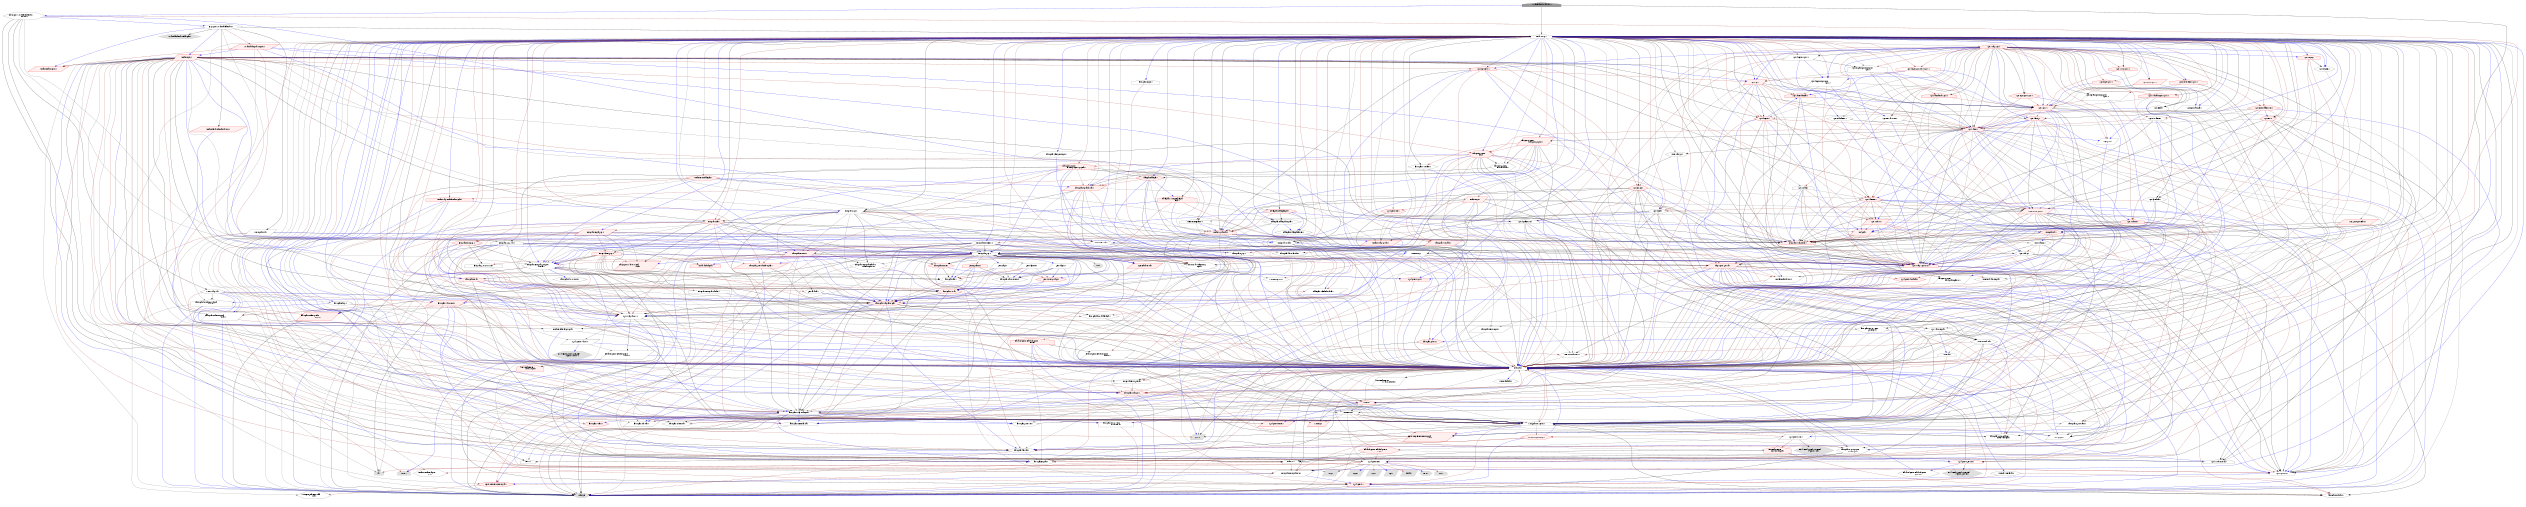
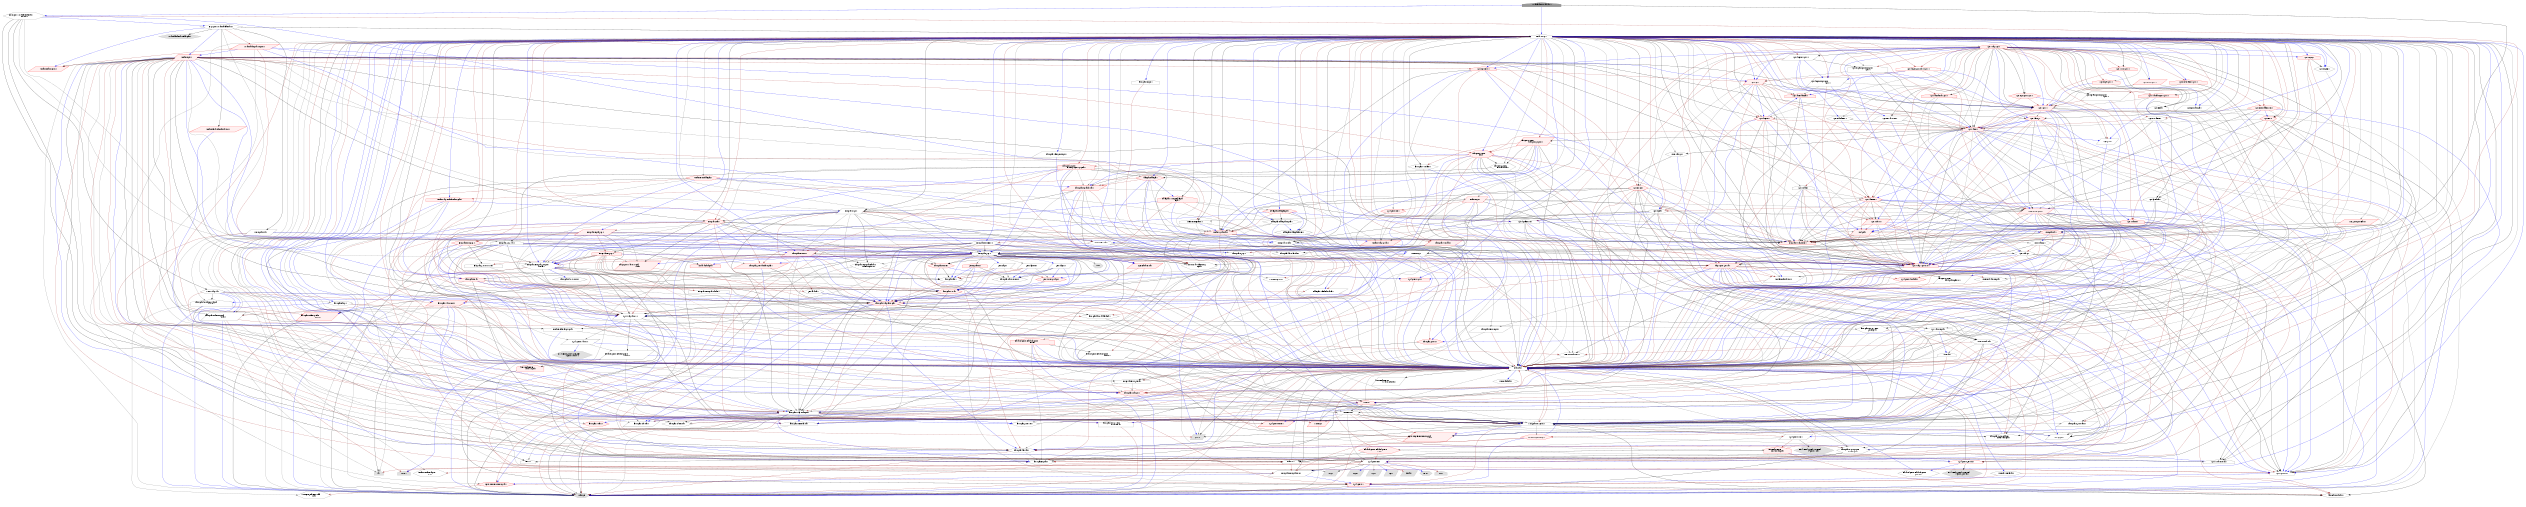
edge "Math/VectorRegister.h" -> "Math/Matrix.h": now "Math/RotationMatrix.h" -> "Math/Matrix.h"
